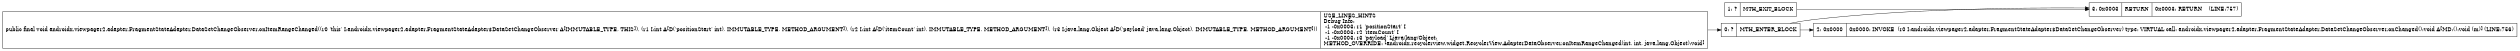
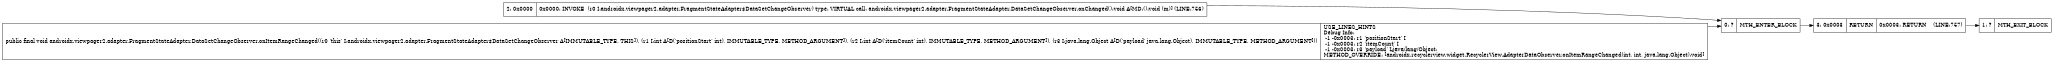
edge "1: ?" -> "3: 0x0003": reversed
edge "0: ?" -> "2: 0x0000": reversed
